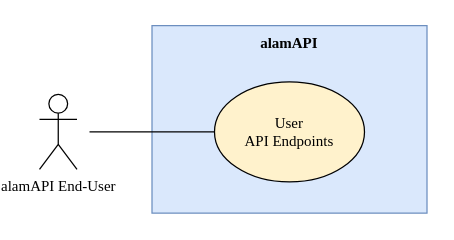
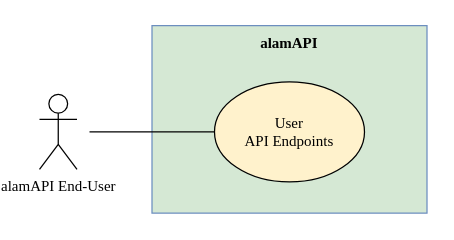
node "alamAPI": fillcolor #dae8fc -> #d5e8d4
